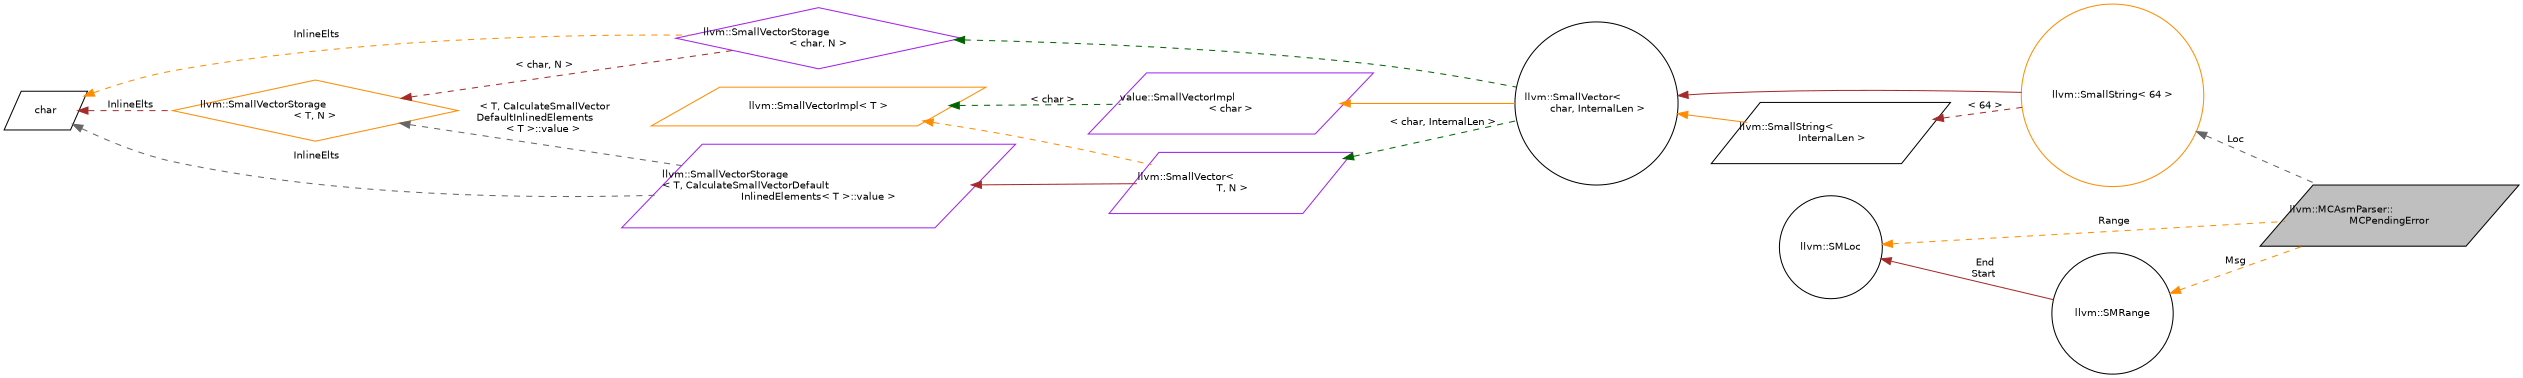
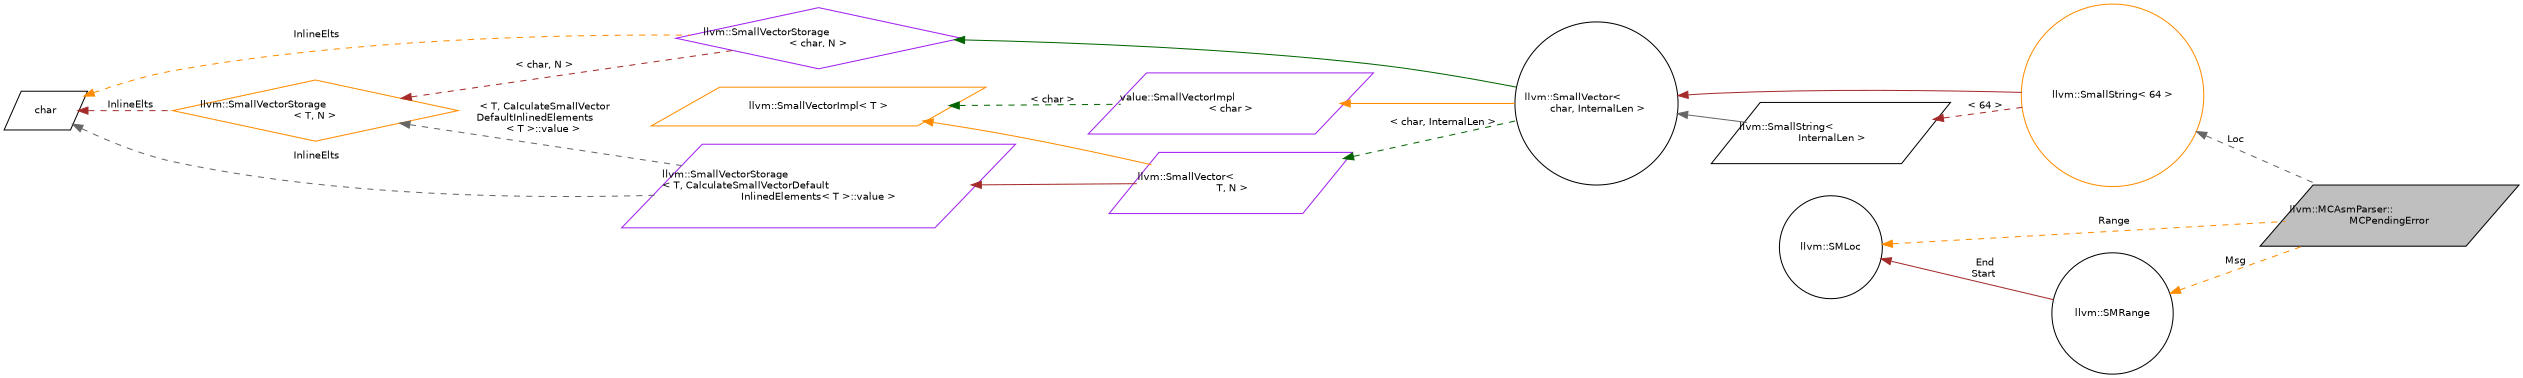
edge "llvm::SmallVector< char, InternalLen >" -> "llvm::SmallVectorStorage < char, N >": style dashed -> solid
edge "llvm::SmallString< InternalLen >" -> "llvm::SmallVector< char, InternalLen >": color darkorange -> gray40
edge "llvm::SmallVector< T, N >" -> "llvm::SmallVectorImpl< T >": style dashed -> solid
